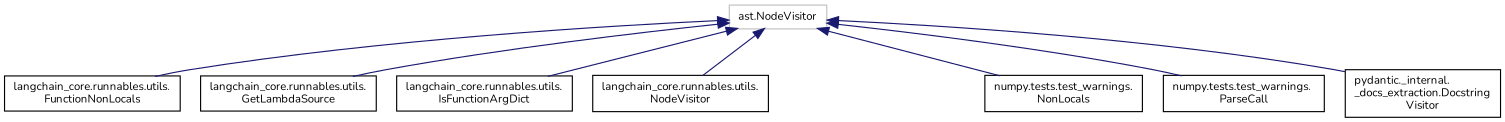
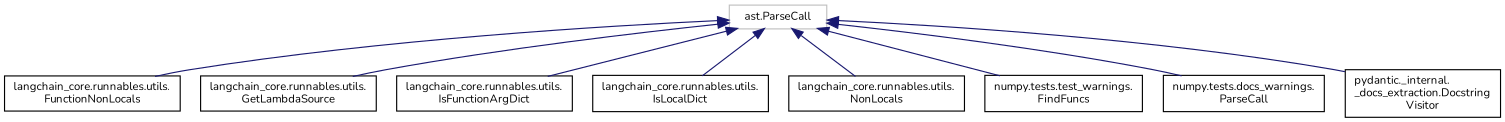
node "ast.NodeVisitor": label "ast.NodeVisitor" -> "ast.ParseCall"
node "langchain_core.runnables.utils. NodeVisitor": label "langchain_core.runnables.utils. NodeVisitor" -> "langchain_core.runnables.utils. IsLocalDict"
node "langchain_core.runnables.utils. NonLocals": added
node "numpy.tests.test_warnings. NonLocals": label "numpy.tests.test_warnings. NonLocals" -> "numpy.tests.test_warnings. FindFuncs"
node "numpy.tests.test_warnings. ParseCall": label "numpy.tests.test_warnings. ParseCall" -> "numpy.tests.docs_warnings. ParseCall"
